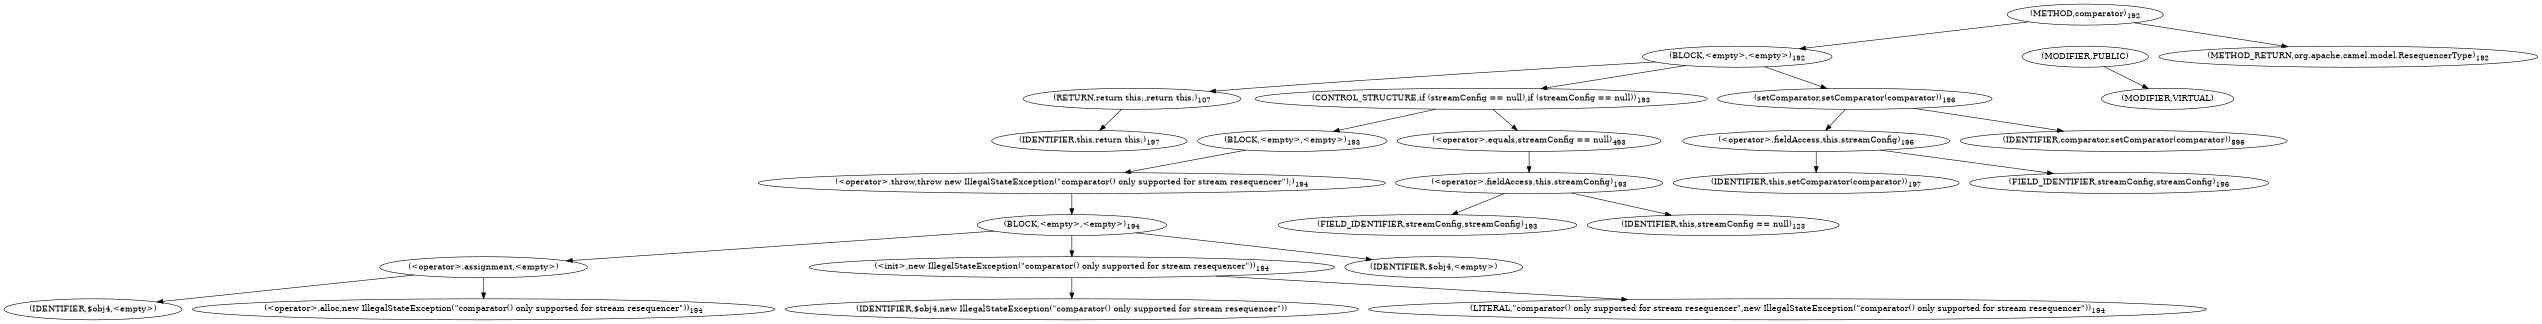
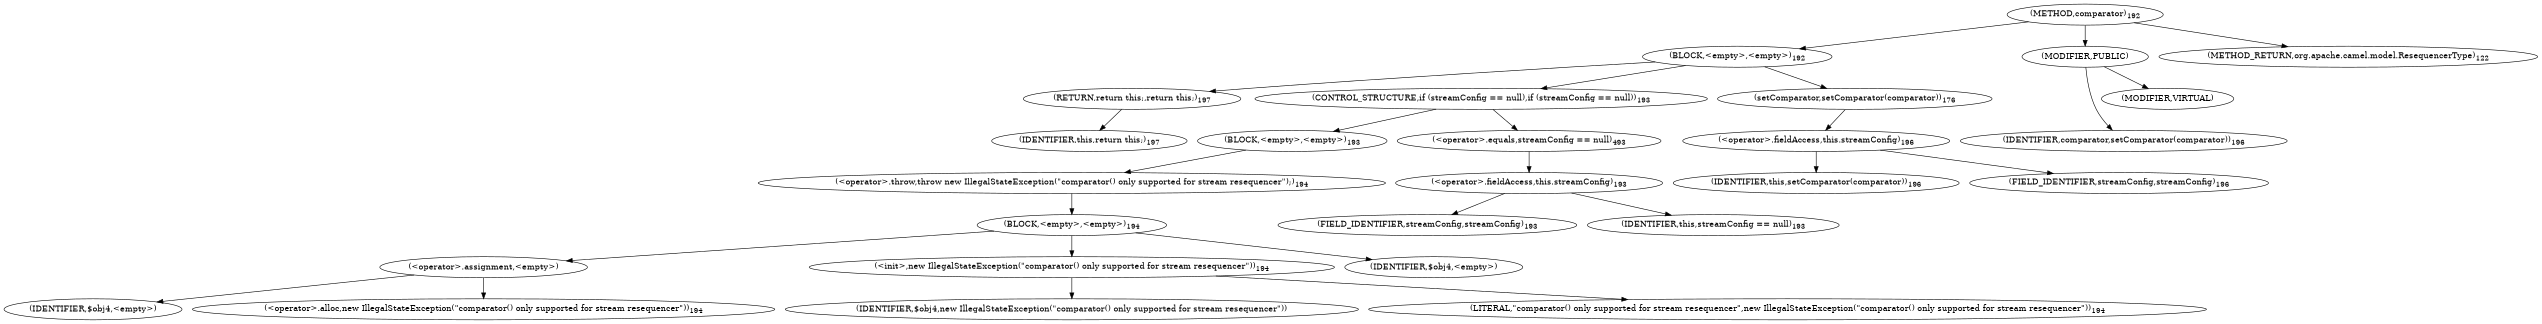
edge "(METHOD,comparator)" -> "(MODIFIER,PUBLIC)": added
node "(METHOD_RETURN,org.apache.camel.model.ResequencerType)": text "192" -> "122"
node "(RETURN,return this;,return this;)": text "107" -> "197"
node "(setComparator,setComparator(comparator))": text "196" -> "176"
edge "(setComparator,setComparator(comparator))" -> "(IDENTIFIER,comparator,setComparator(comparator))": now "(MODIFIER,PUBLIC)" -> "(IDENTIFIER,comparator,setComparator(comparator))"
node "(IDENTIFIER,comparator,setComparator(comparator))": text "896" -> "196"
node "(IDENTIFIER,this,setComparator(comparator))": text "197" -> "196"
node "(IDENTIFIER,this,streamConfig == null)": text "123" -> "193"
